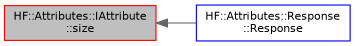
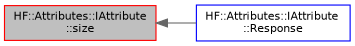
node "HF::Attributes::Response ::Response": label "HF::Attributes::Response ::Response" -> "HF::Attributes::IAttribute ::Response"
